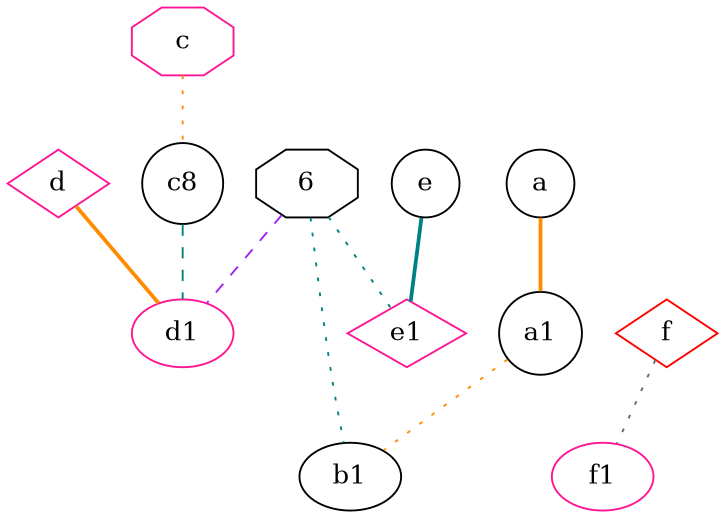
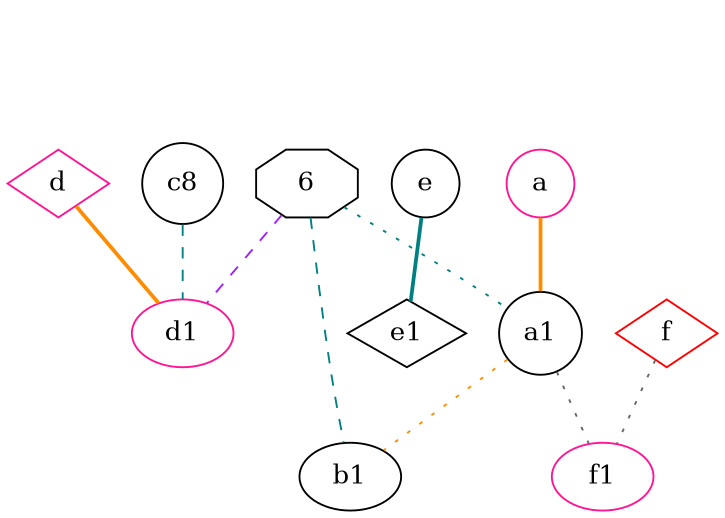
node "c": removed
node "a": color black -> deeppink
edge "6" -- "e1": now "6" -- "a1"
edge "6" -- "b1": style dotted -> dashed
node "e1": color deeppink -> black
edge "a1" -- "f1": added
